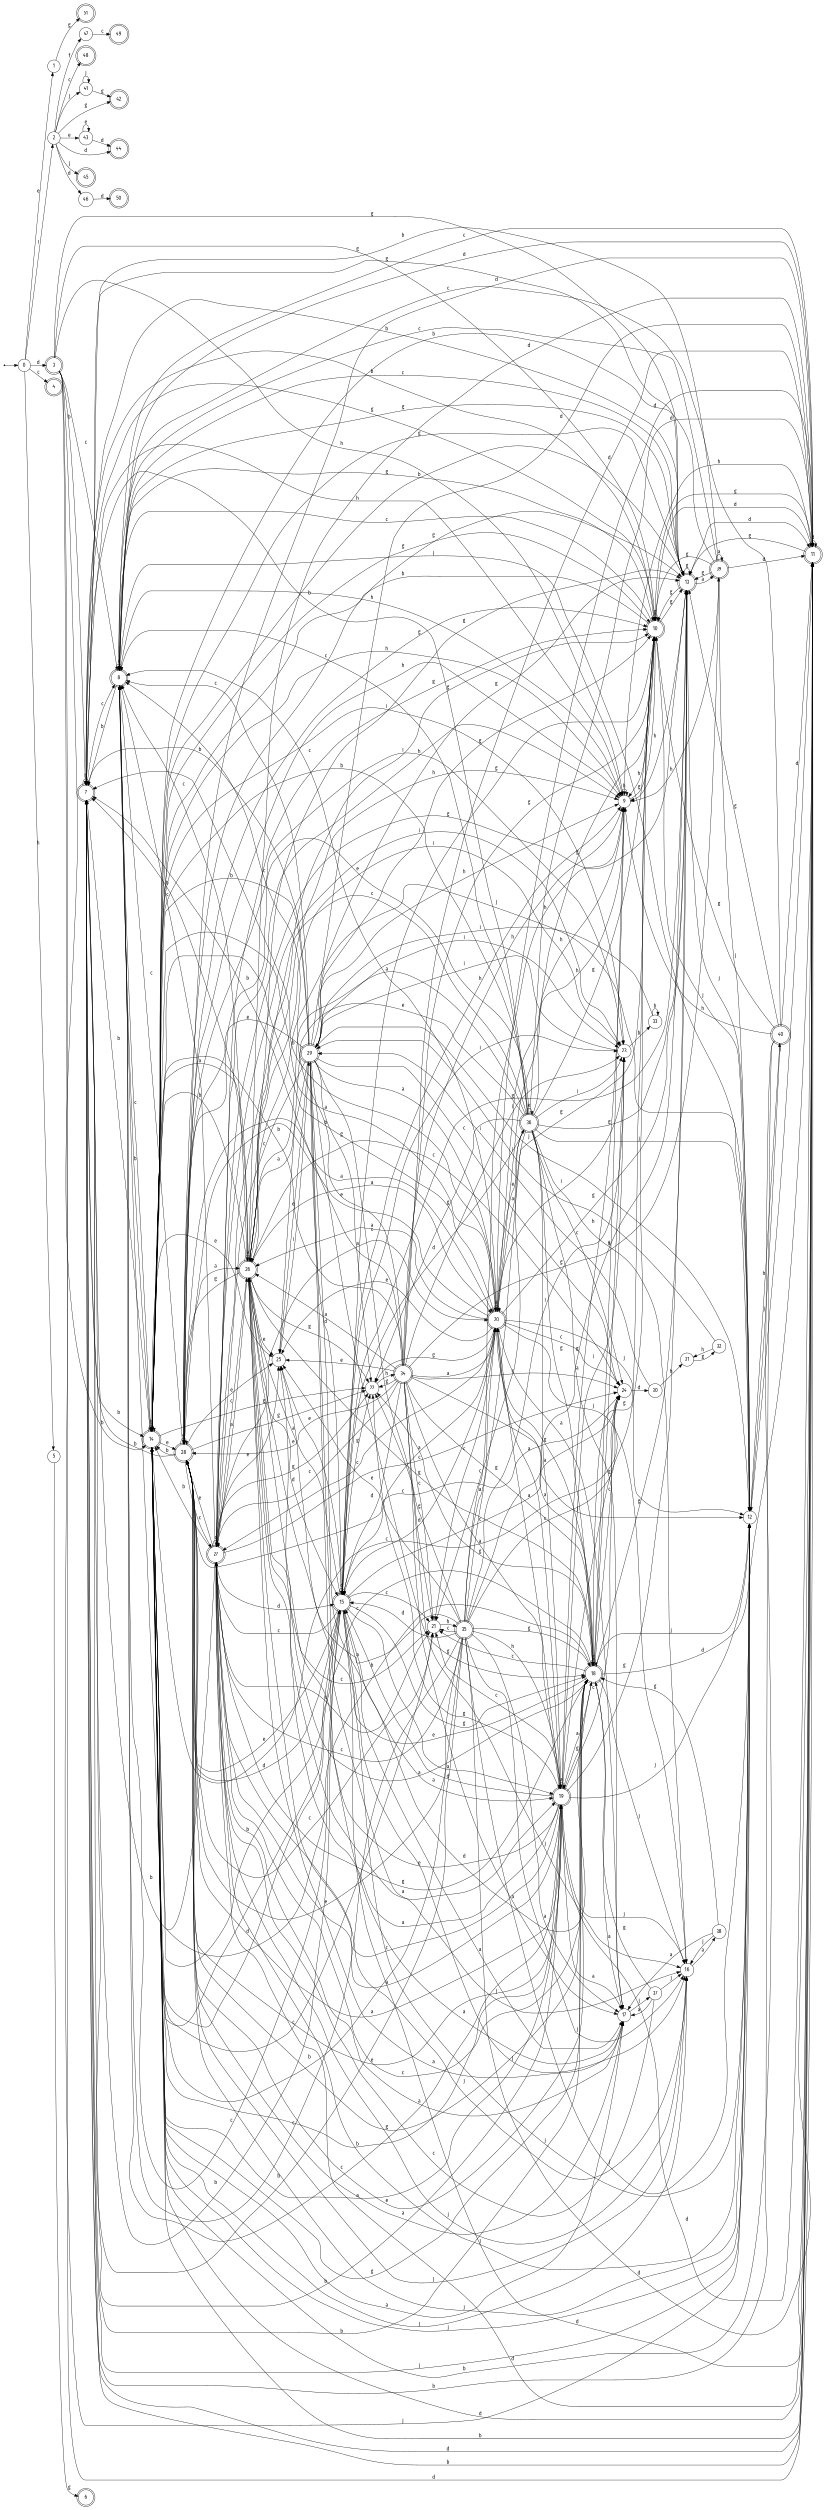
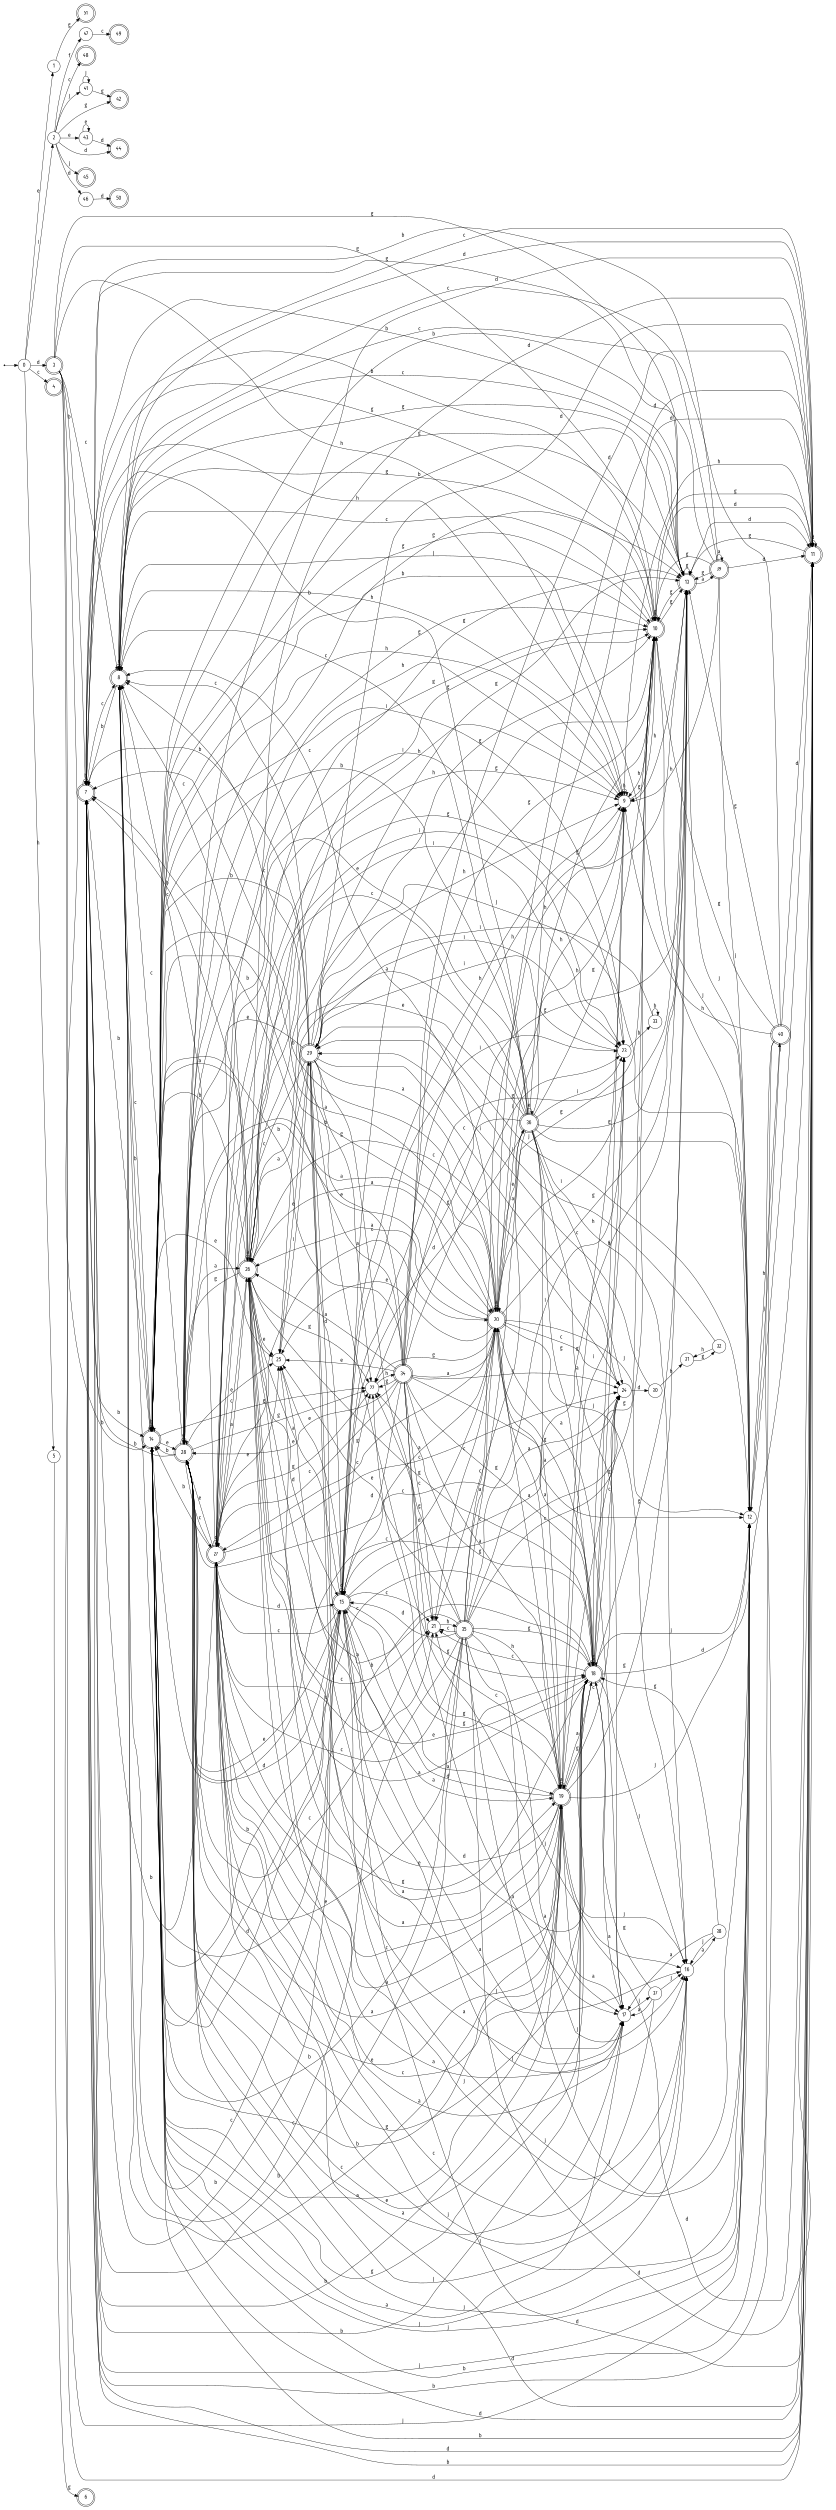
edge "34" -> "39": now "34" -> "13"
edge "14" -> "21": removed, label "c"
